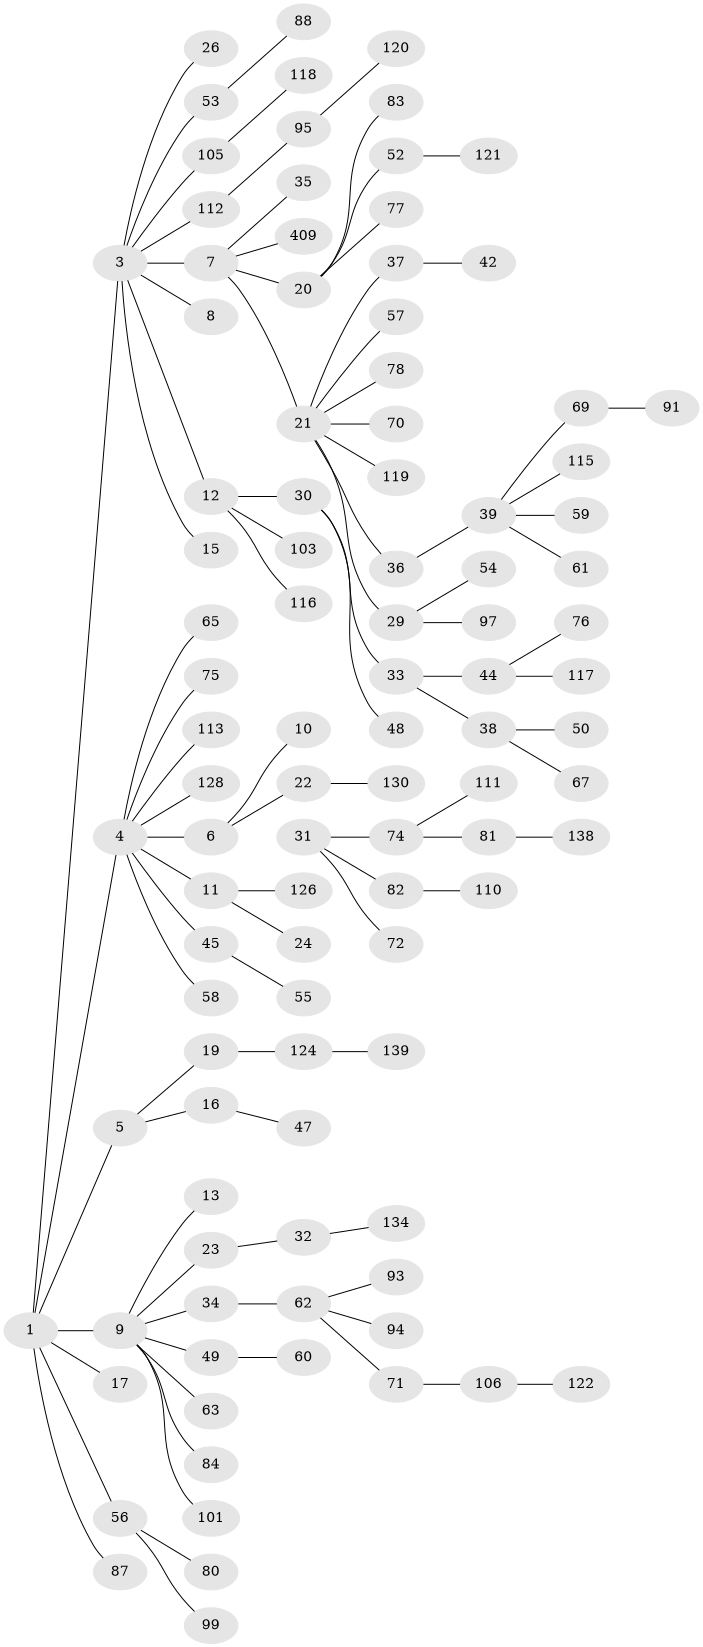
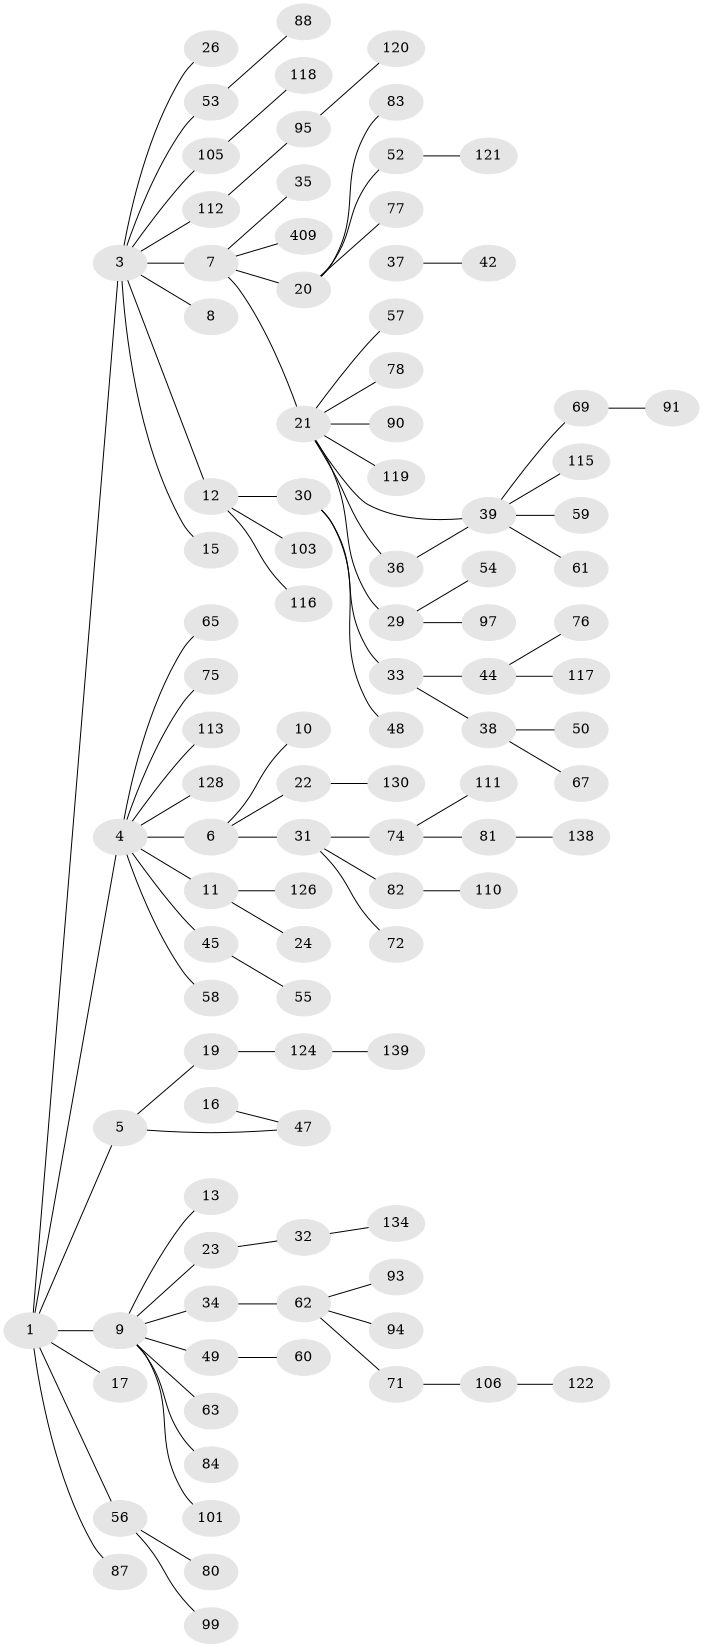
edge "37" -- "21": now "39" -- "21"
node "70": label "70" -> "90"
edge "6" -- "31": added
edge "16" -- "5": now "47" -- "5"
